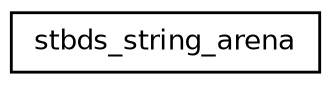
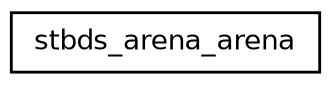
node "stbds_string_arena": label "stbds_string_arena" -> "stbds_arena_arena"
